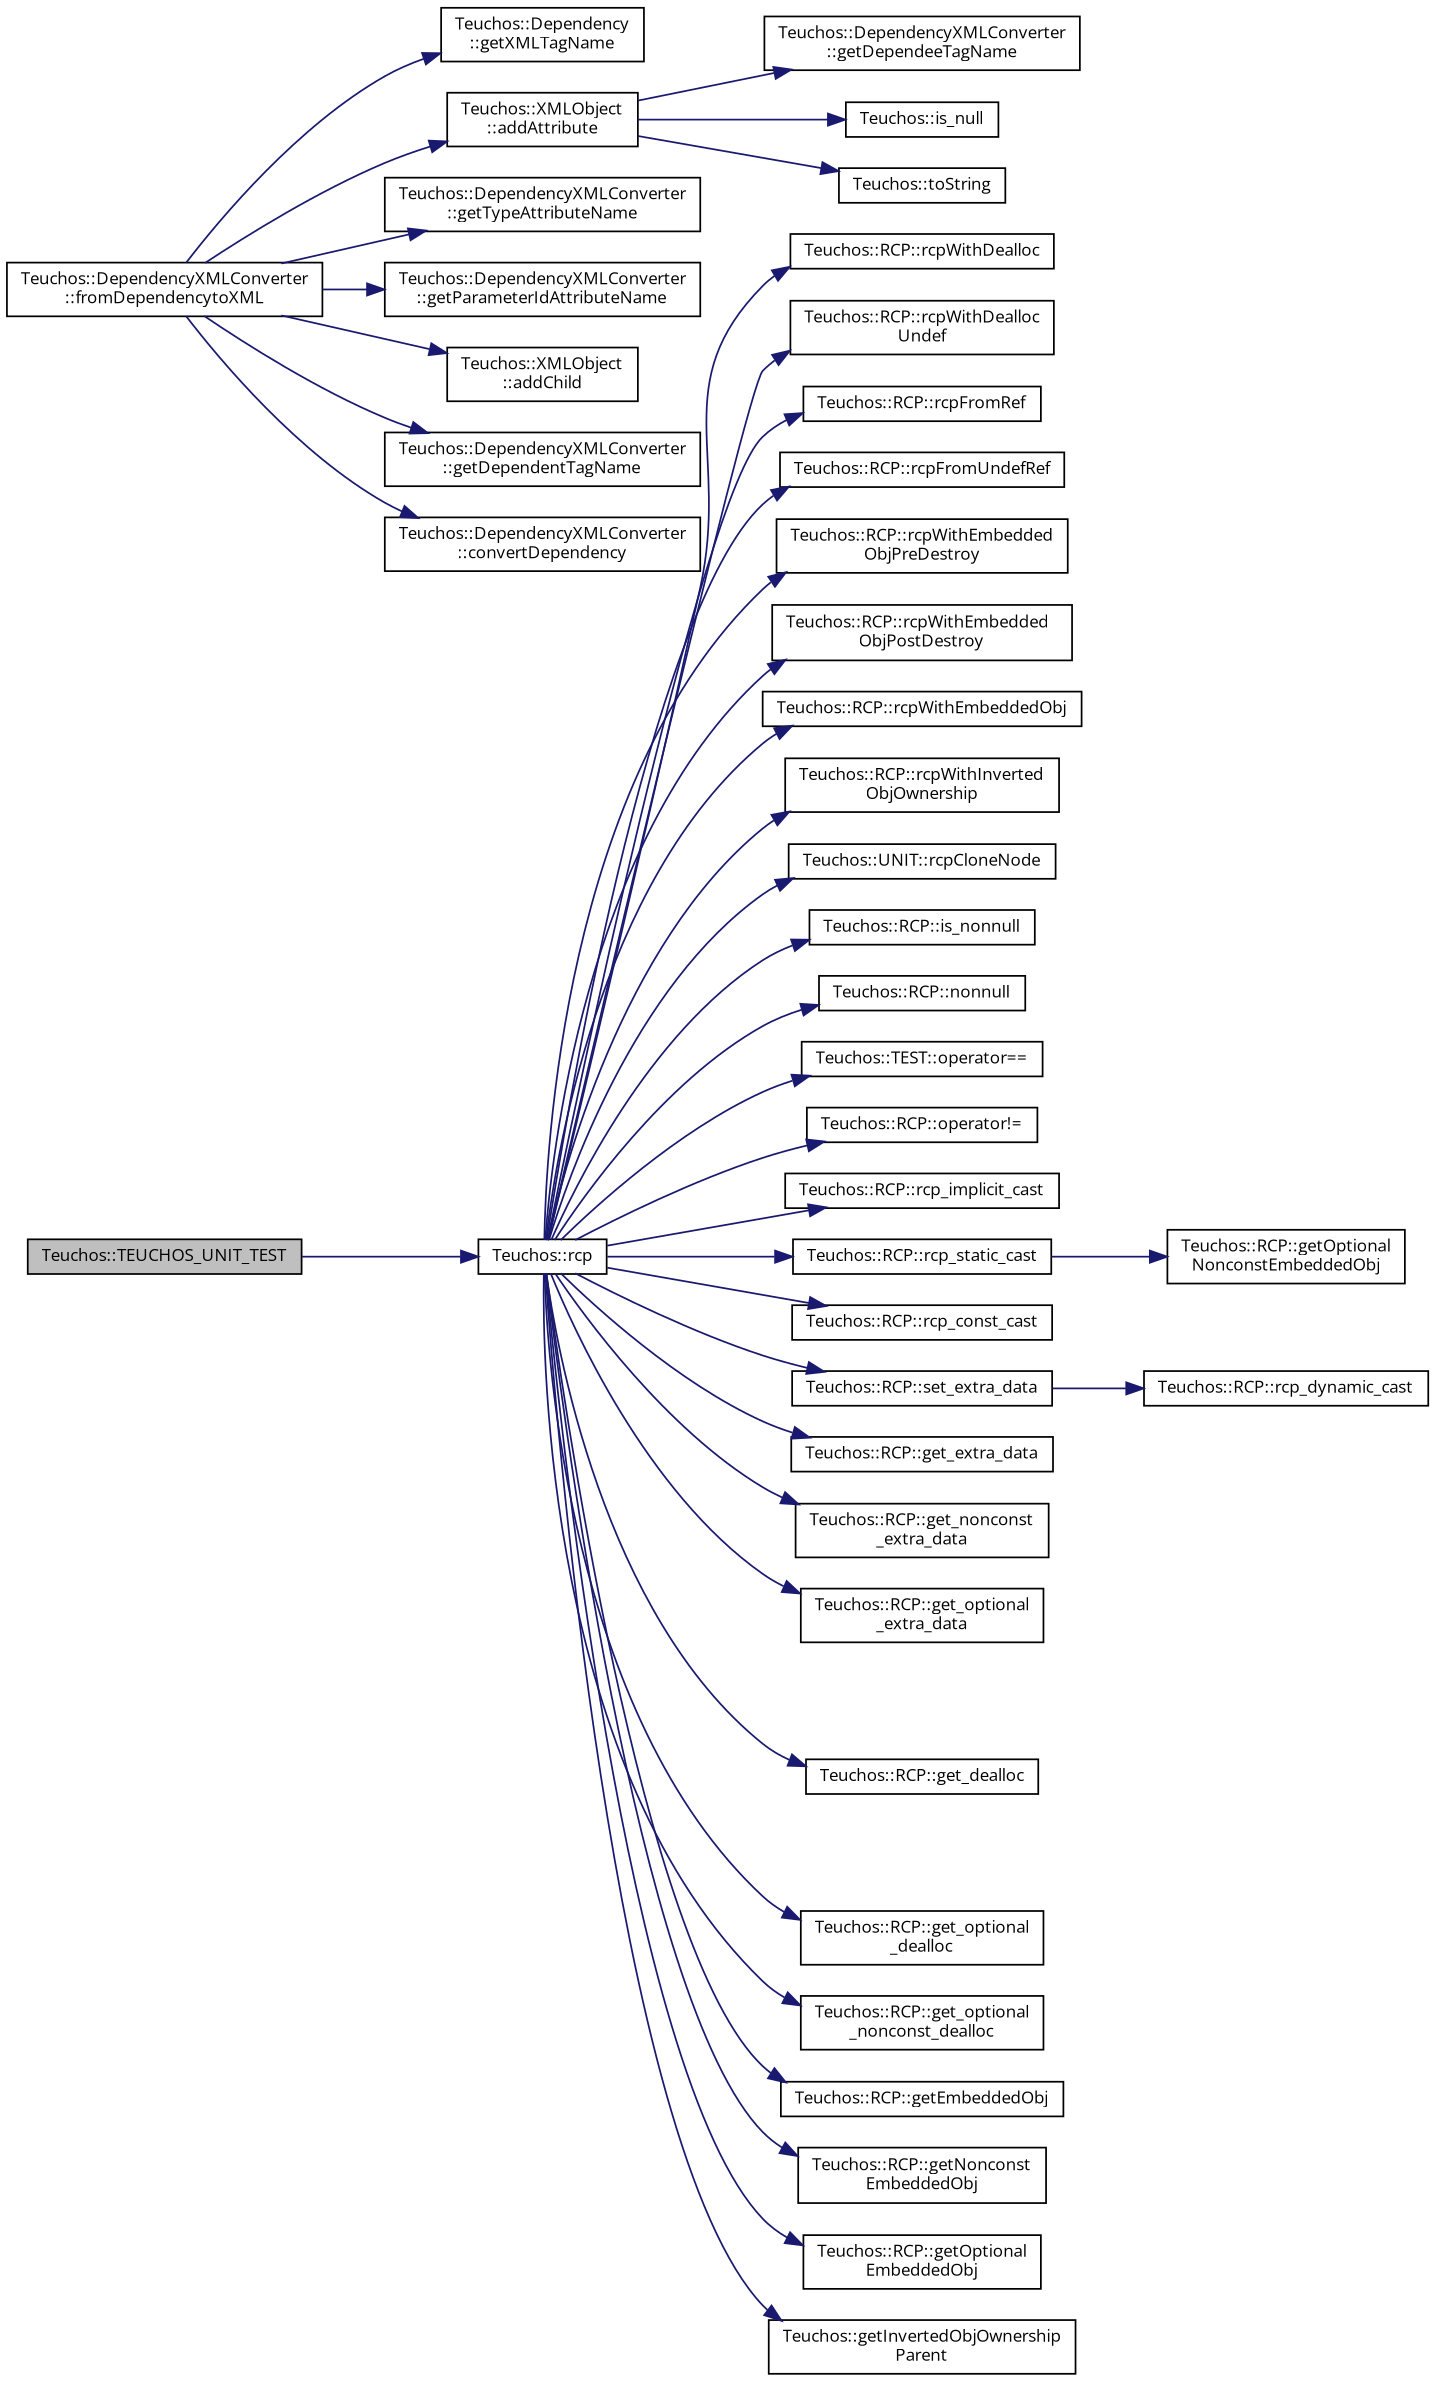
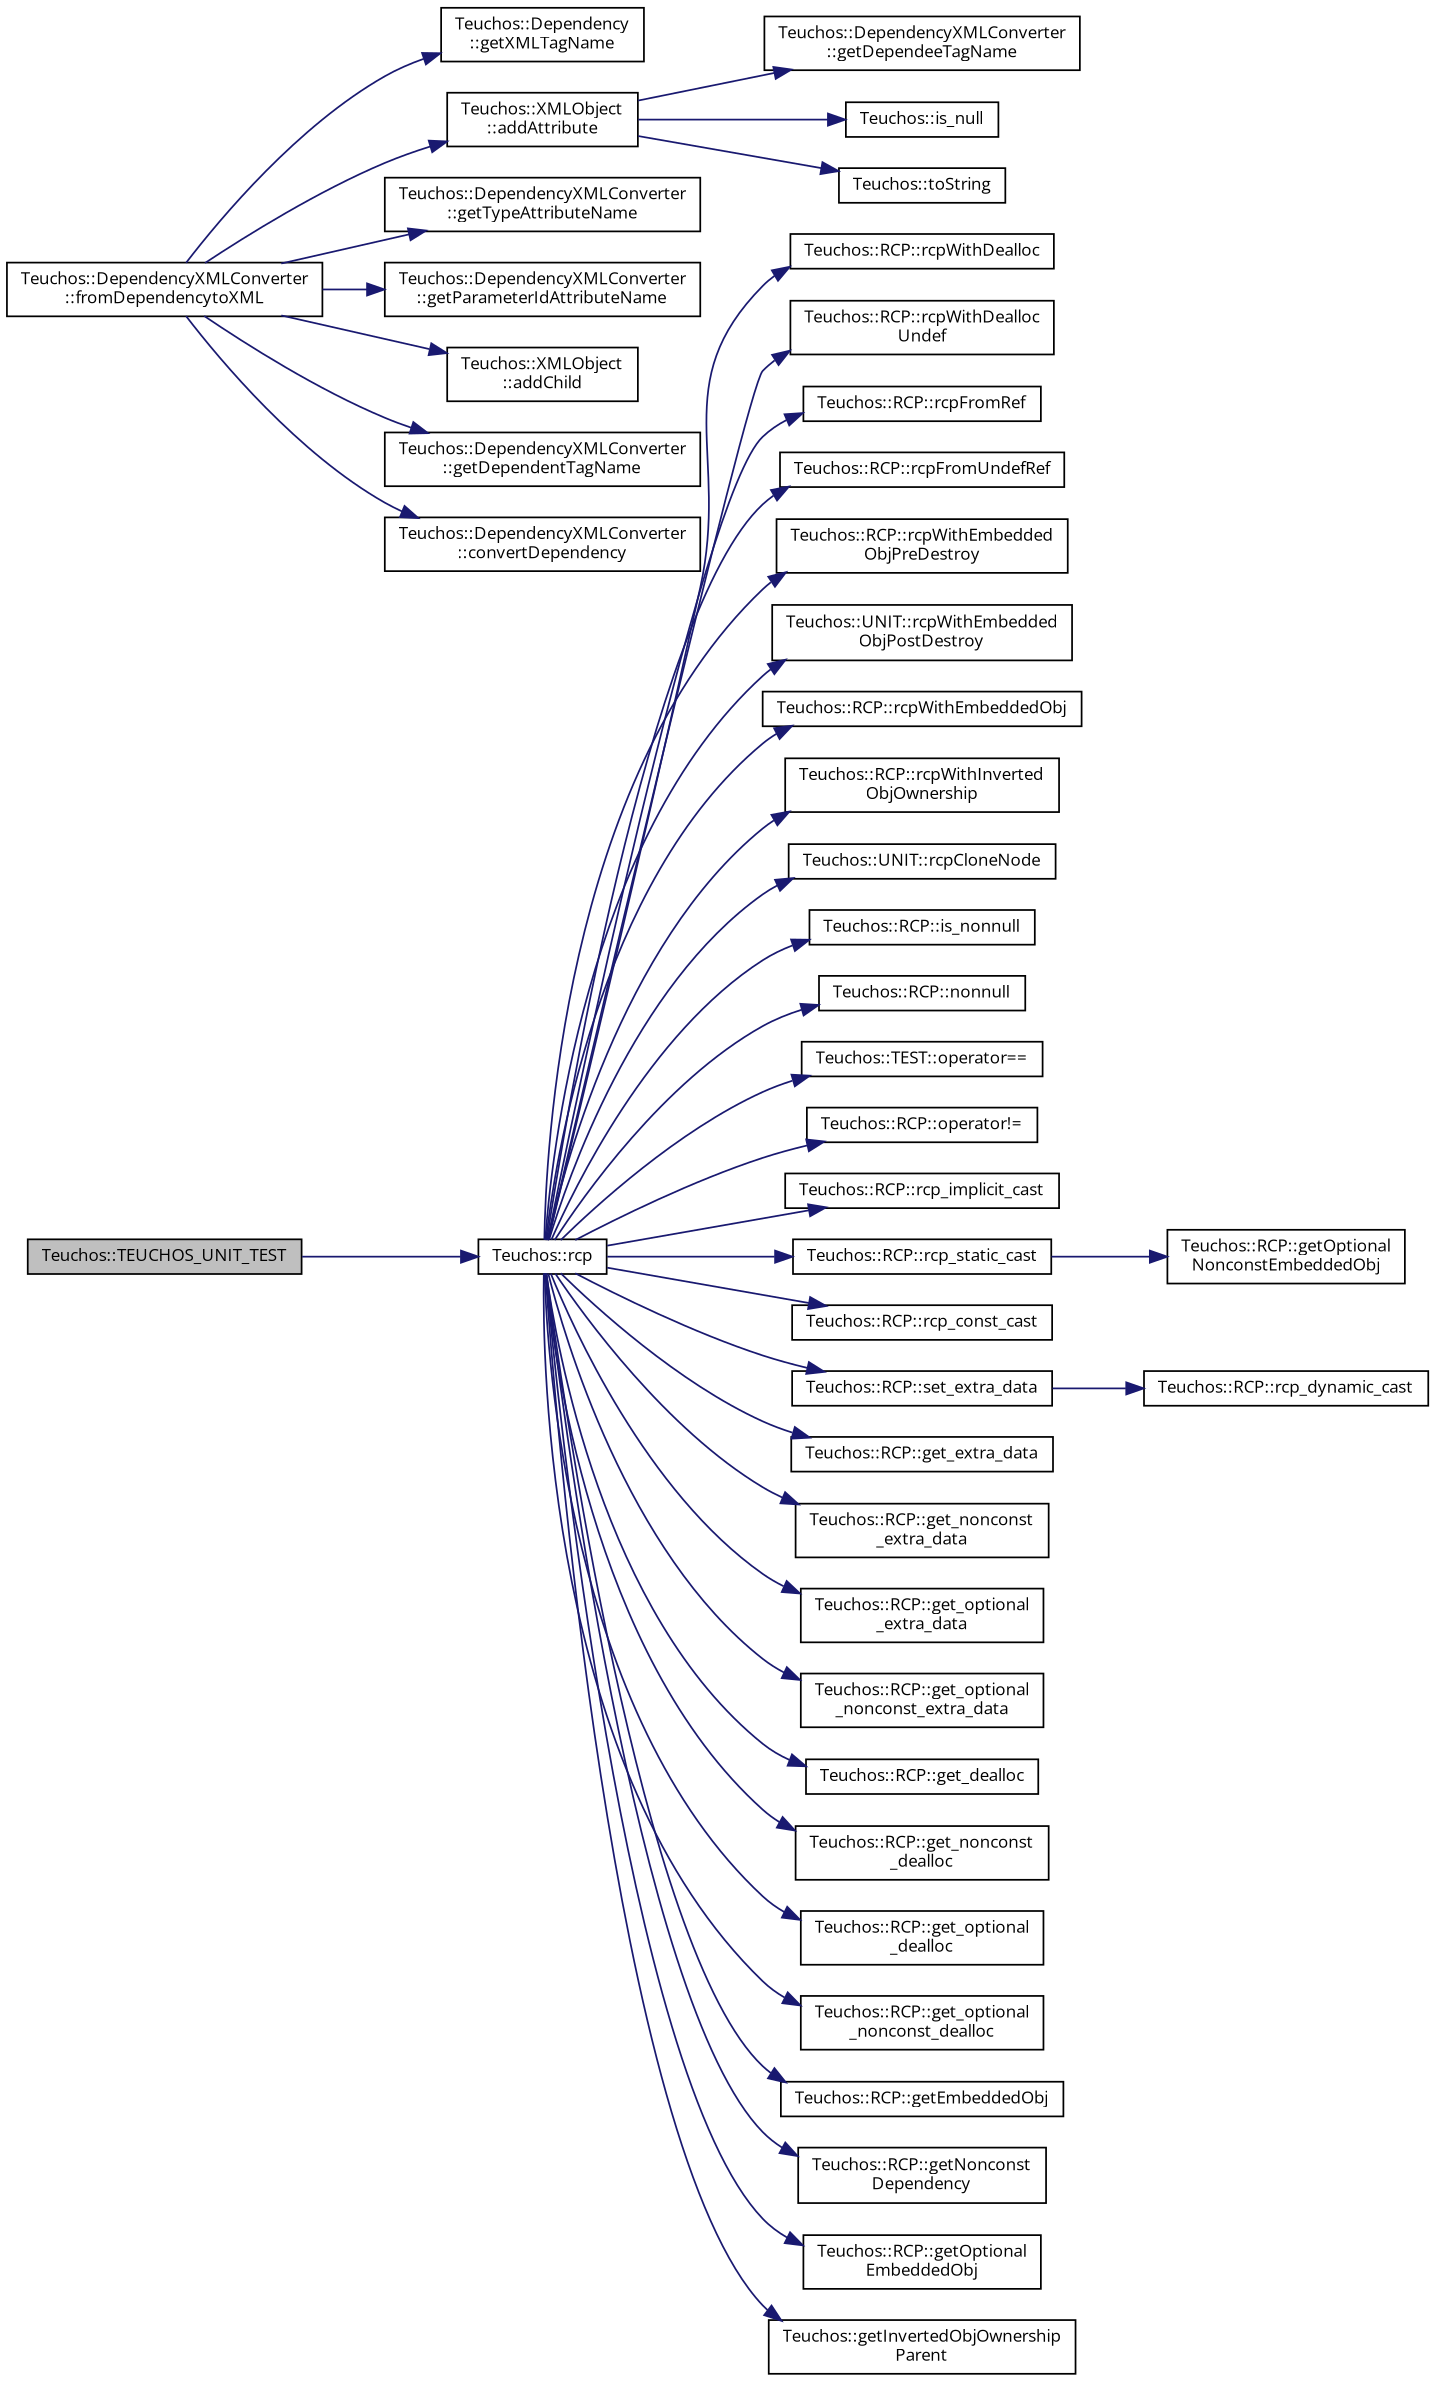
node "Teuchos::RCP::rcpWithEmbedded ObjPostDestroy": label "Teuchos::RCP::rcpWithEmbedded ObjPostDestroy" -> "Teuchos::UNIT::rcpWithEmbedded ObjPostDestroy"
node "Teuchos::RCP::get_optional _nonconst_extra_data": added
node "Teuchos::RCP::get_nonconst _dealloc": added
node "Teuchos::RCP::getNonconst EmbeddedObj": label "Teuchos::RCP::getNonconst EmbeddedObj" -> "Teuchos::RCP::getNonconst Dependency"
